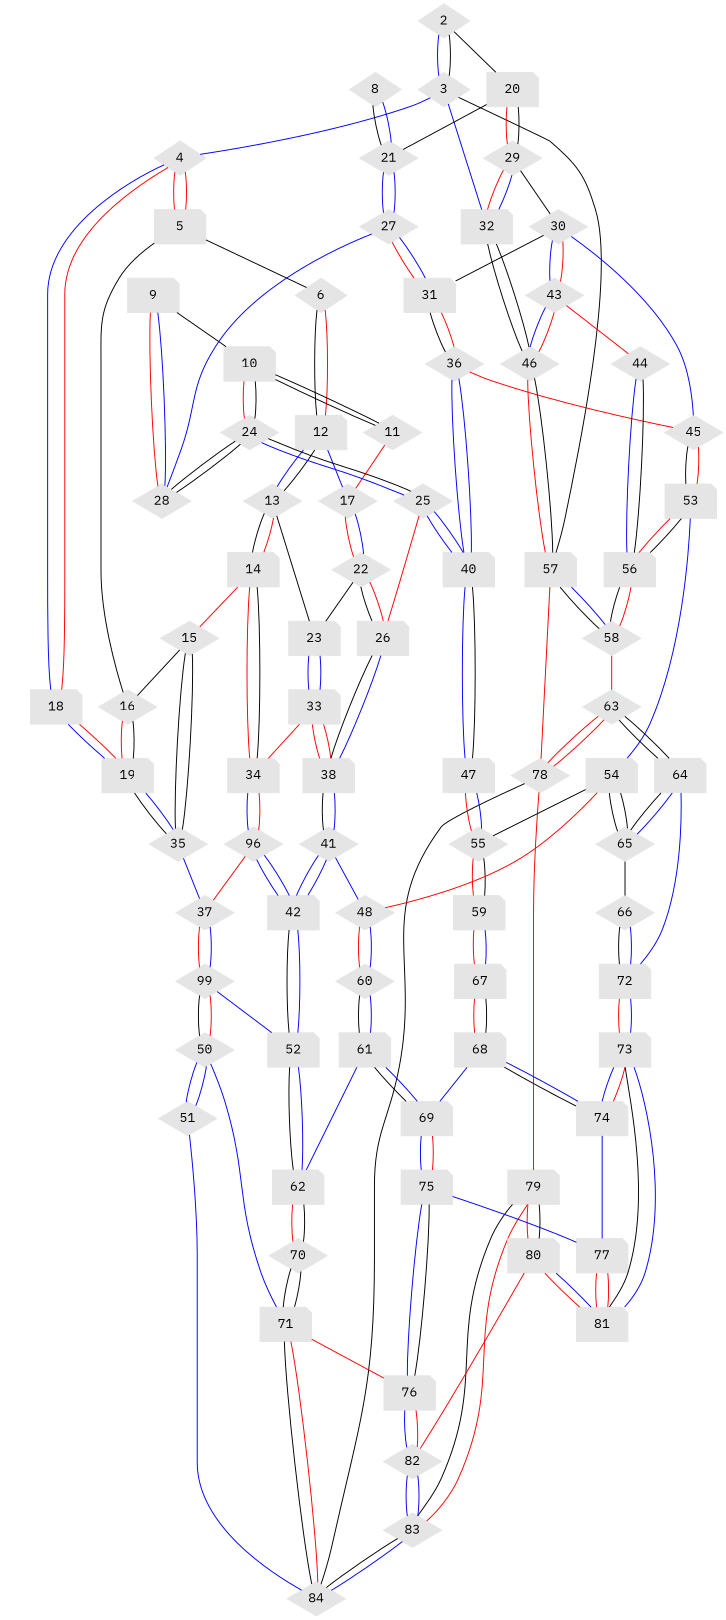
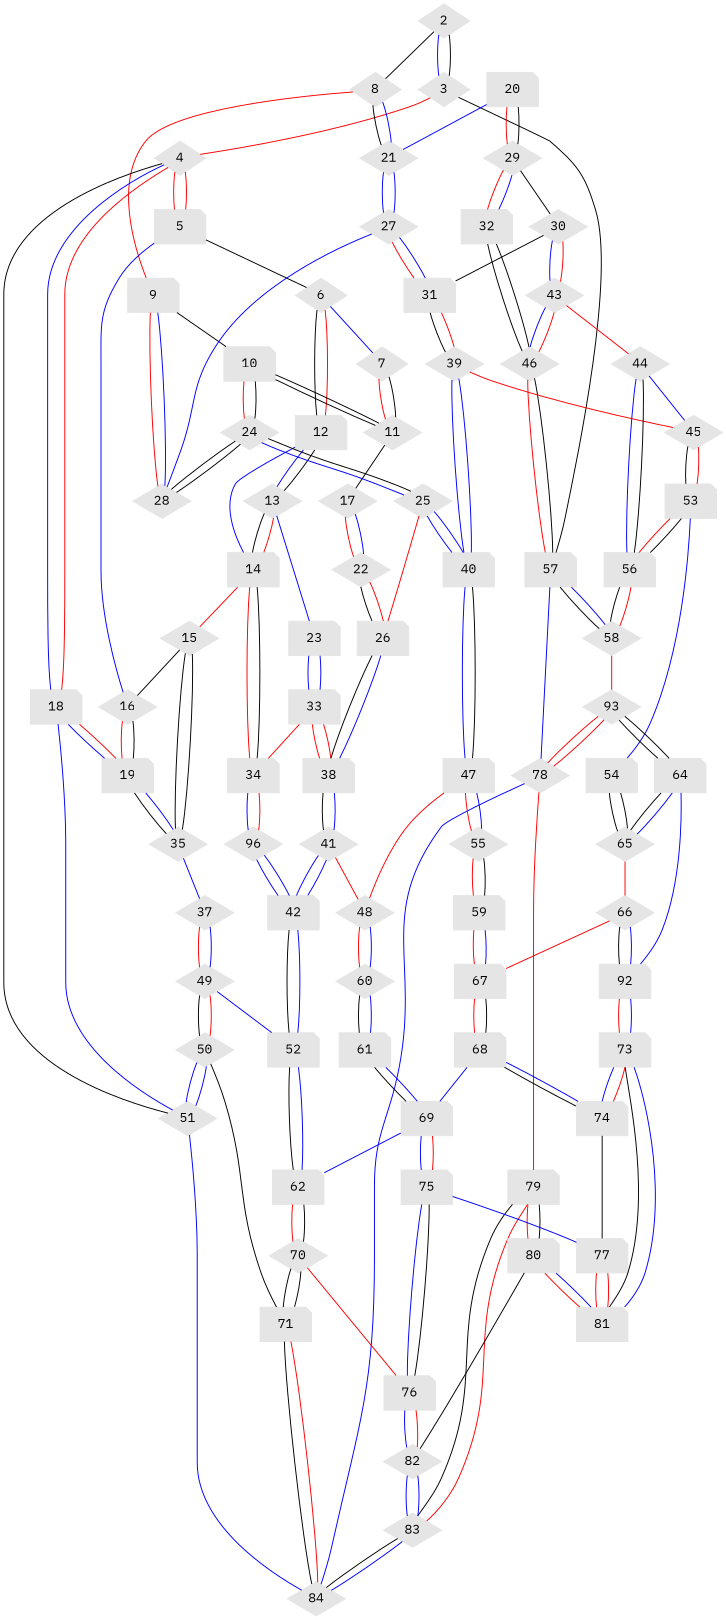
edge "2" -- "20": now "2" -- "8"
edge "8" -- "9": added
edge "20" -- "21": color black -> blue
edge "3" -- "4": color blue -> red
edge "3" -- "32": removed
edge "30" -- "45": now "44" -- "45"
node "7": added
node "36": label "36" -> "39"
edge "5" -- "16": color black -> blue
edge "11" -- "17": color red -> black
edge "12" -- "17": now "12" -- "14"
edge "13" -- "23": color black -> blue
edge "22" -- "23": removed
edge "4" -- "51": added
edge "57" -- "78": color red -> blue
node "63": label "63" -> "93"
edge "54" -- "55": removed
edge "54" -- "48": now "47" -- "48"
edge "96" -- "37": removed
edge "41" -- "48": color blue -> red
edge "65" -- "66": color black -> red
edge "18" -- "51": added
edge "66" -- "67": added
node "99": label "99" -> "49"
node "72": label "72" -> "92"
edge "61" -- "62": now "69" -- "62"
edge "78" -- "84": color black -> blue
edge "50" -- "71": color blue -> black
edge "74" -- "77": color blue -> black
edge "71" -- "76": now "70" -- "76"
edge "80" -- "82": color red -> black
